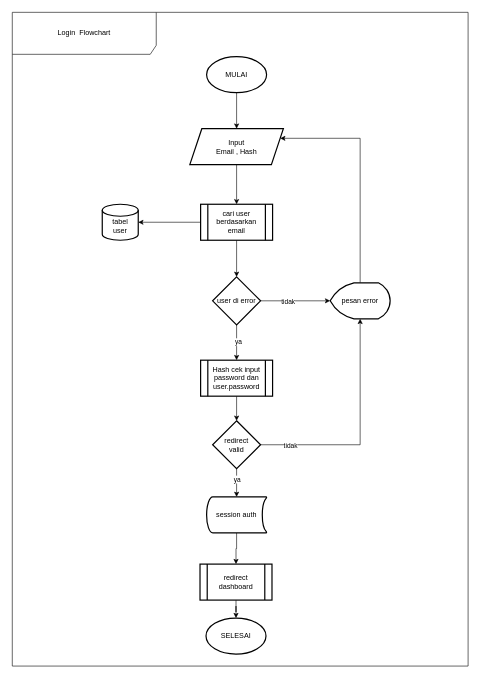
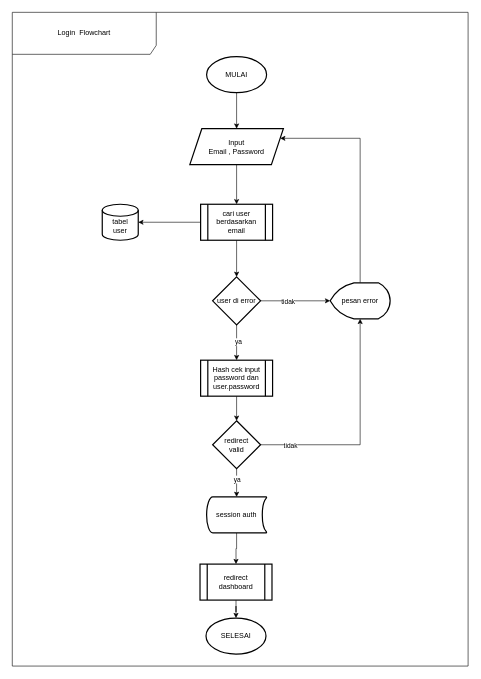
node "Input Email , Hash": label "Input Email , Hash" -> "Input Email , Password"
